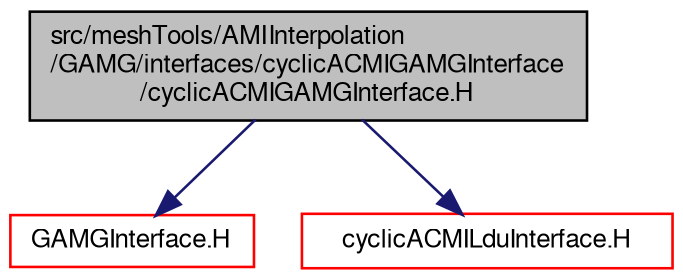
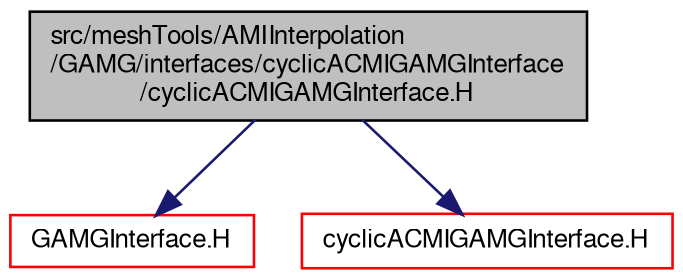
node "cyclicACMILduInterface.H": label "cyclicACMILduInterface.H" -> "cyclicACMIGAMGInterface.H"
